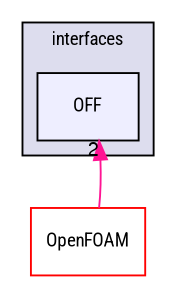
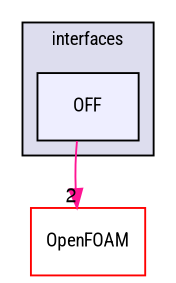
edge "OpenFOAM" -> "OFF": reversed
